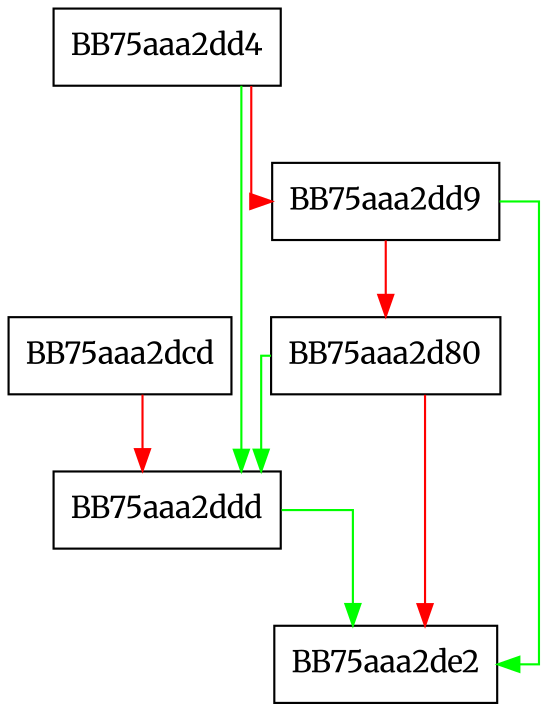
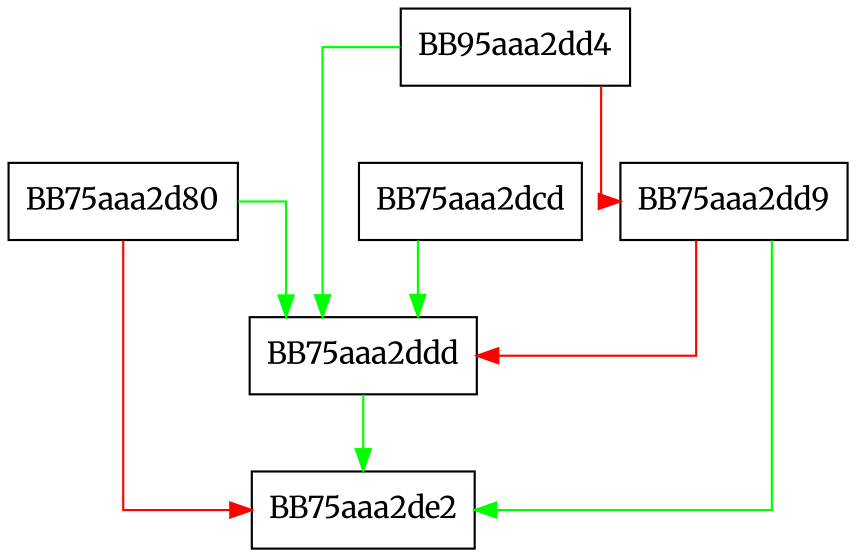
node "BB75aaa2dd4": label "BB75aaa2dd4" -> "BB95aaa2dd4"
edge "BB75aaa2dd9" -> "BB75aaa2d80": now "BB75aaa2dd9" -> "BB75aaa2ddd"
edge "BB75aaa2dcd" -> "BB75aaa2ddd": color red -> green
